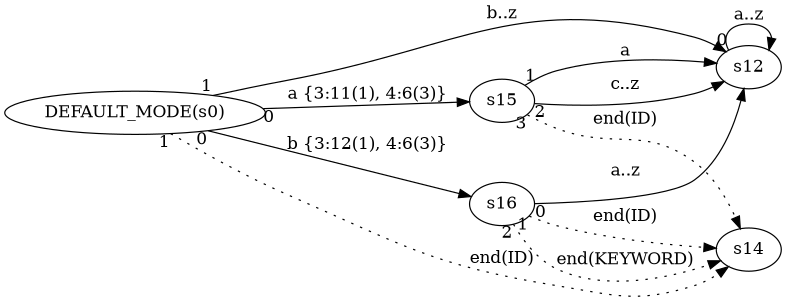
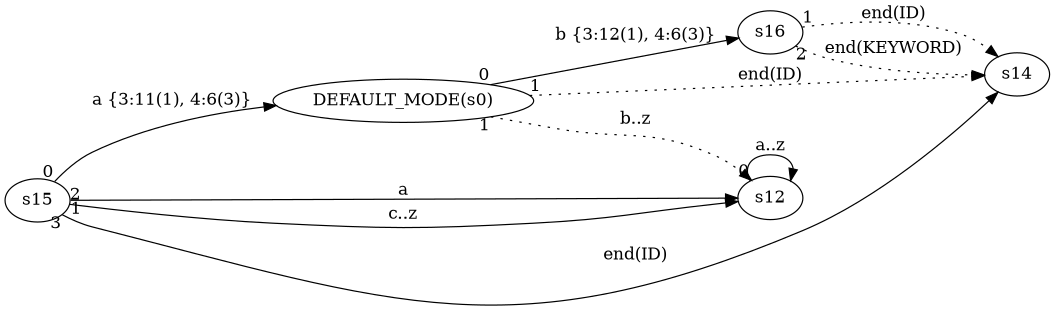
edge "DEFAULT_MODE(s0)" -> "s12": style solid -> dotted
edge "DEFAULT_MODE(s0)" -> "s15": reversed
edge "s15" -> "s14": style dotted -> solid
edge "s16" -> "s12": removed, label "a..z"
